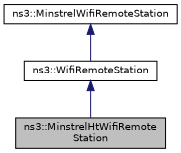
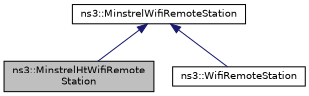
edge "ns3::MinstrelHtWifiRemote Station" -> "ns3::WifiRemoteStation": now "ns3::MinstrelHtWifiRemote Station" -> "ns3::MinstrelWifiRemoteStation"
